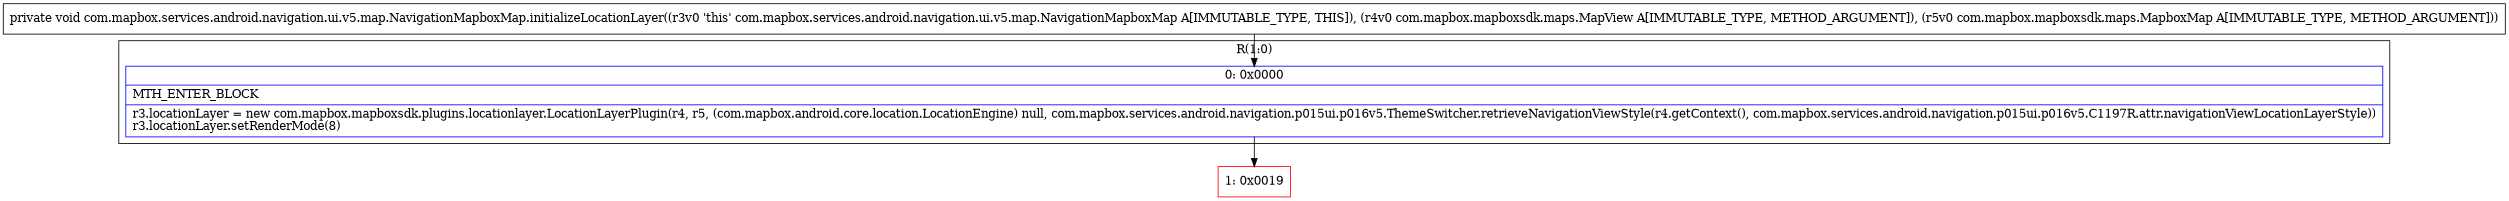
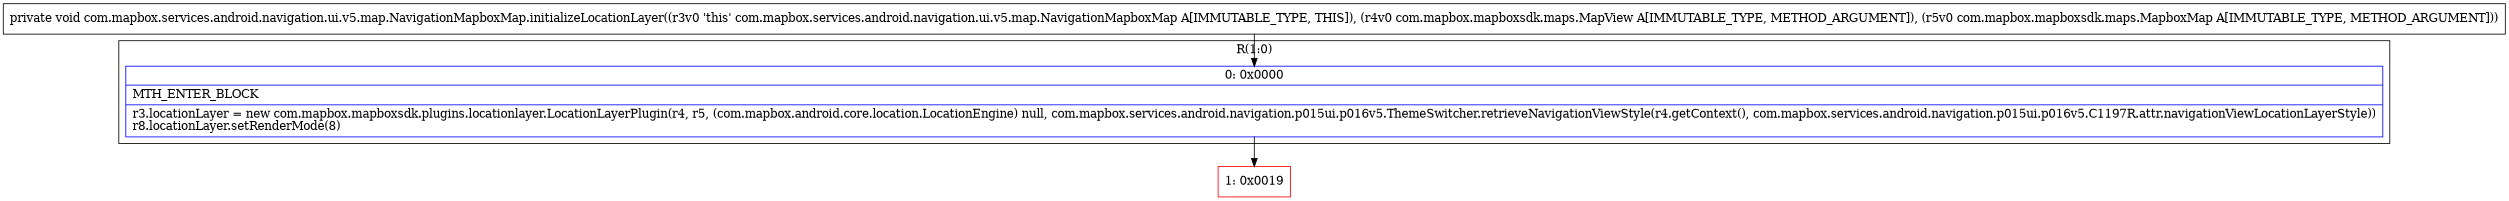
node "0: 0x0000": text "r3.locationLayer.setRenderMode(8)" -> "r8.locationLayer.setRenderMode(8)"
